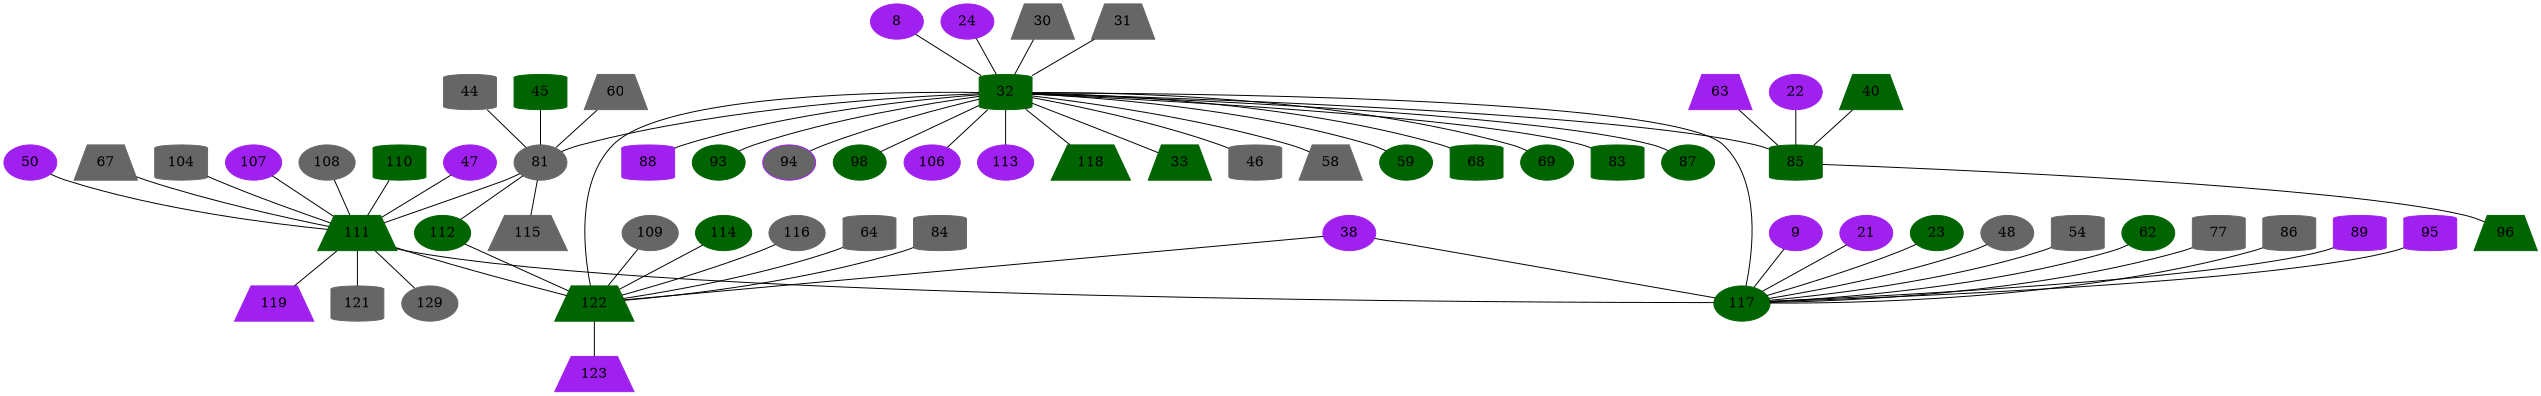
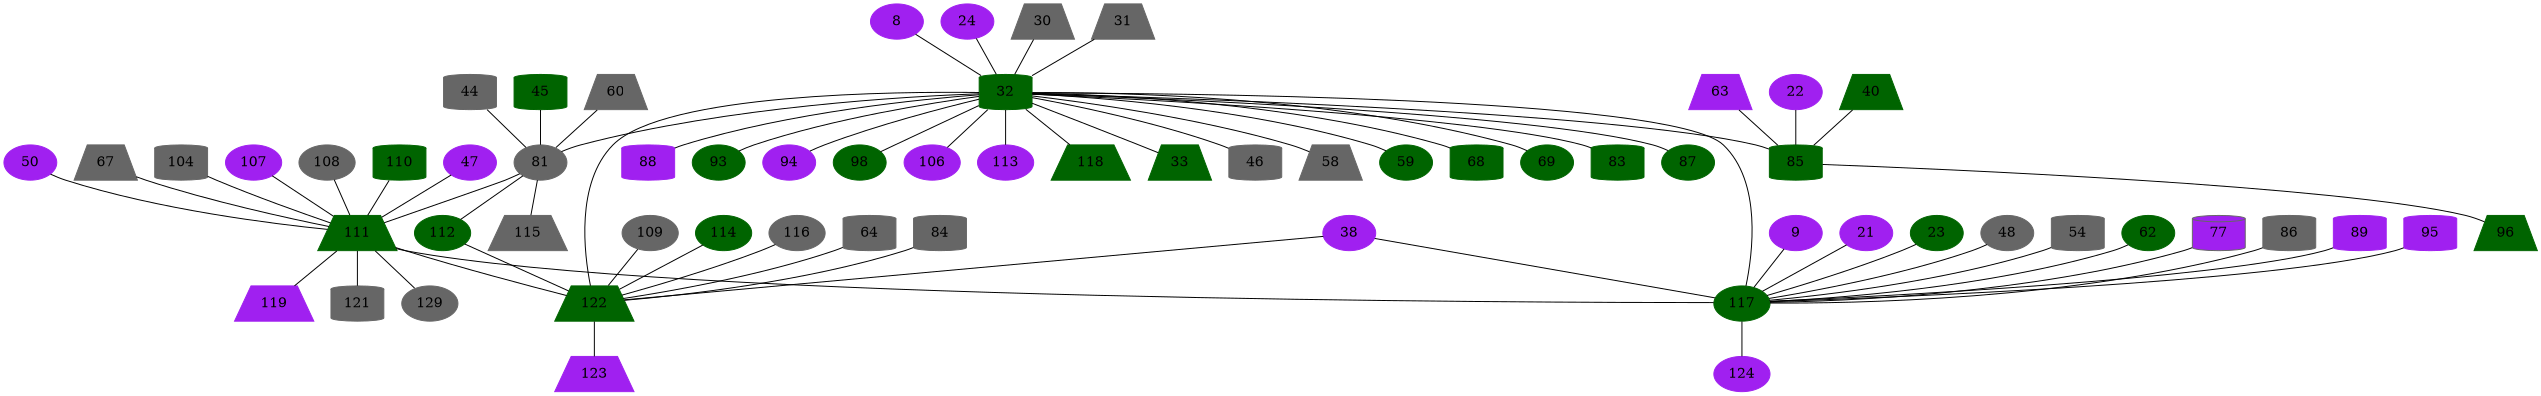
node "94": fillcolor gray40 -> purple
node "77": fillcolor gray40 -> purple
node "124": added
